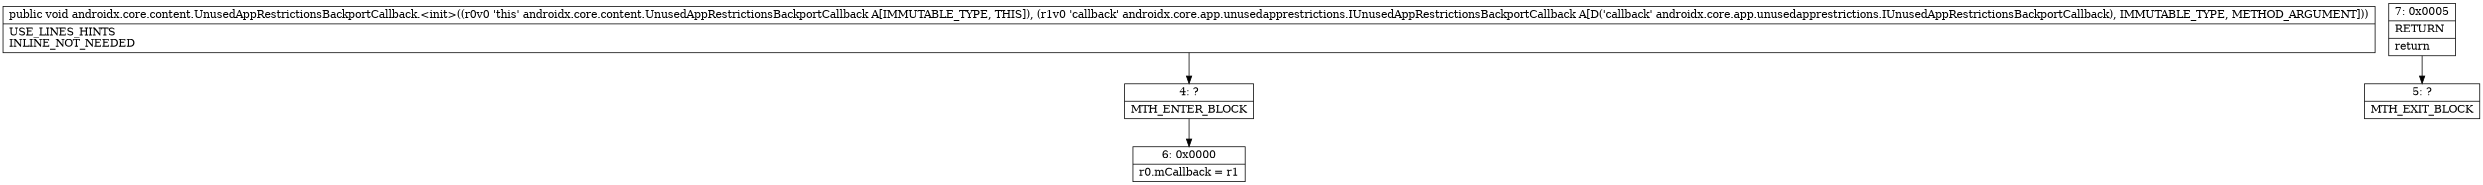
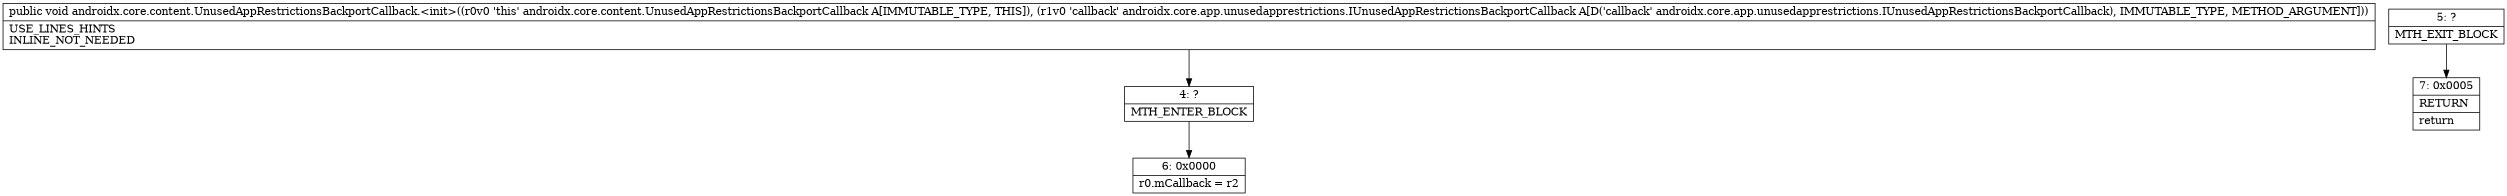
edge "7: 0x0005" -> "5: ?": reversed
node "6: 0x0000": text "r0.mCallback = r1" -> "r0.mCallback = r2"
